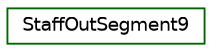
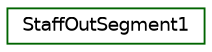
node "StaffOutSegment9": label "StaffOutSegment9" -> "StaffOutSegment1"
